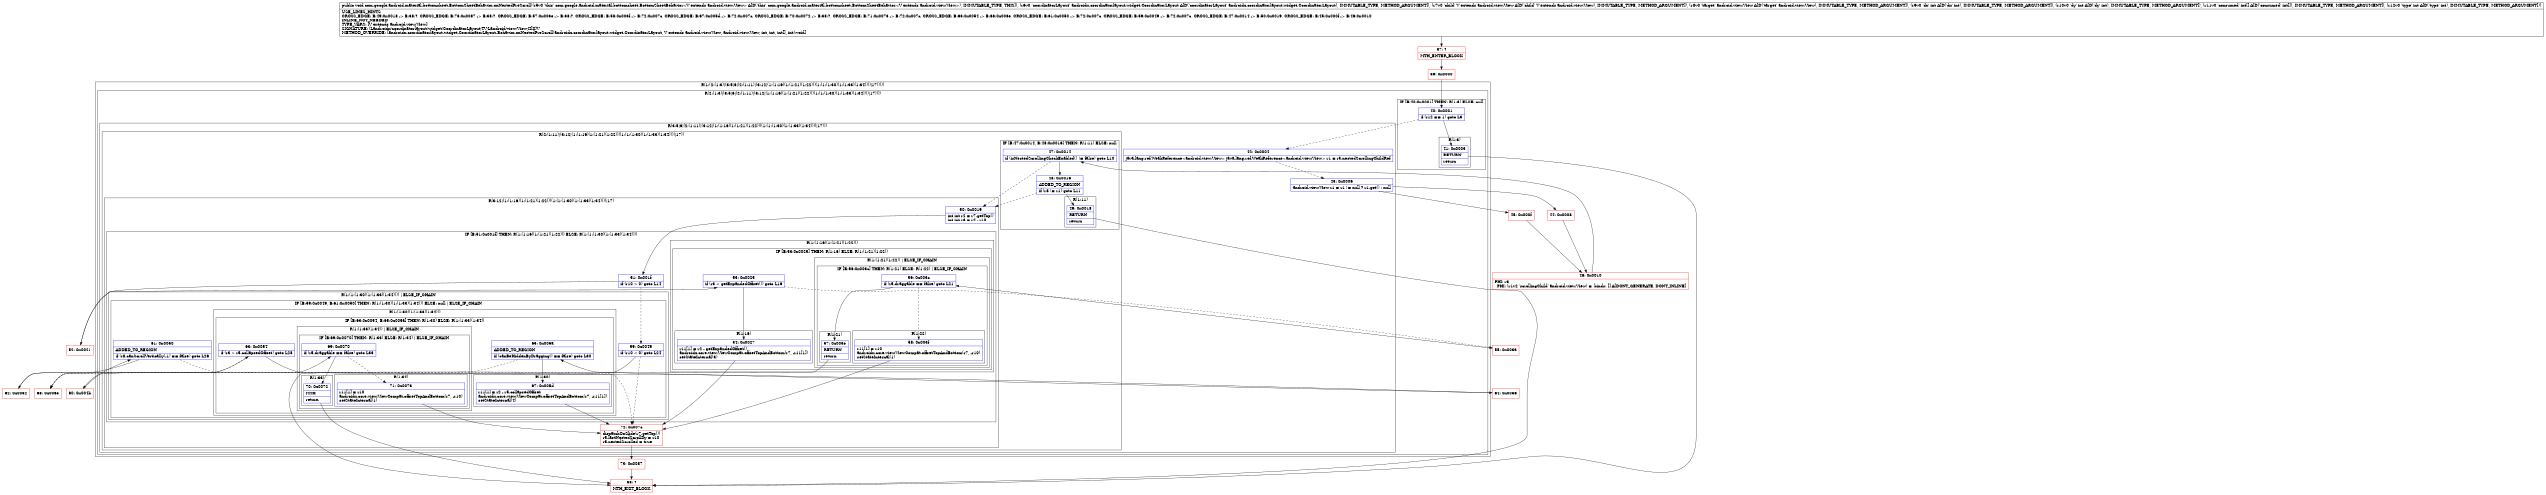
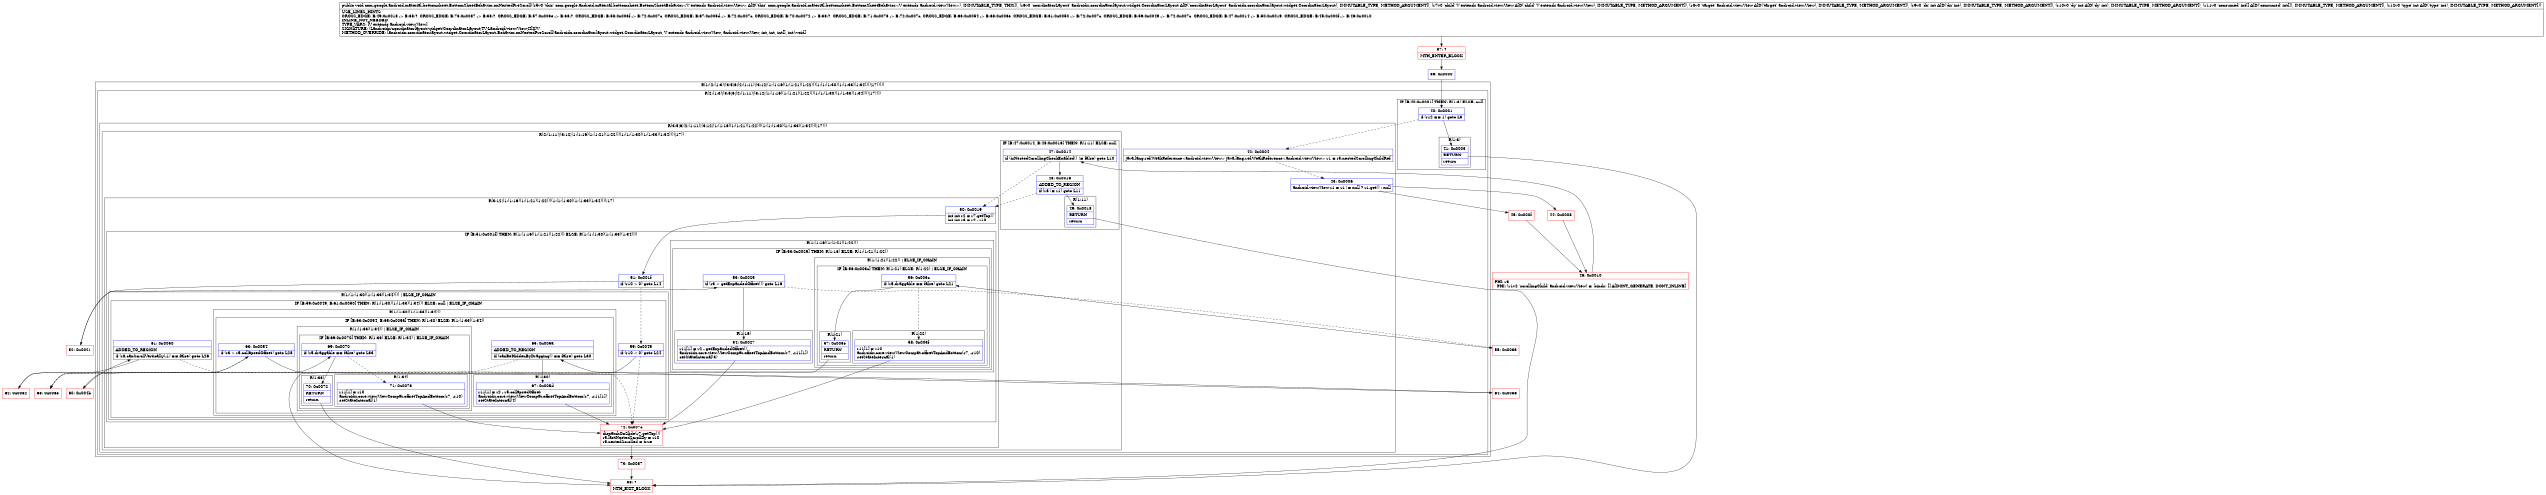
node "39: 0x0000": color red -> blue
node "70: 0x0072": text "MTH" -> "RETURN"
